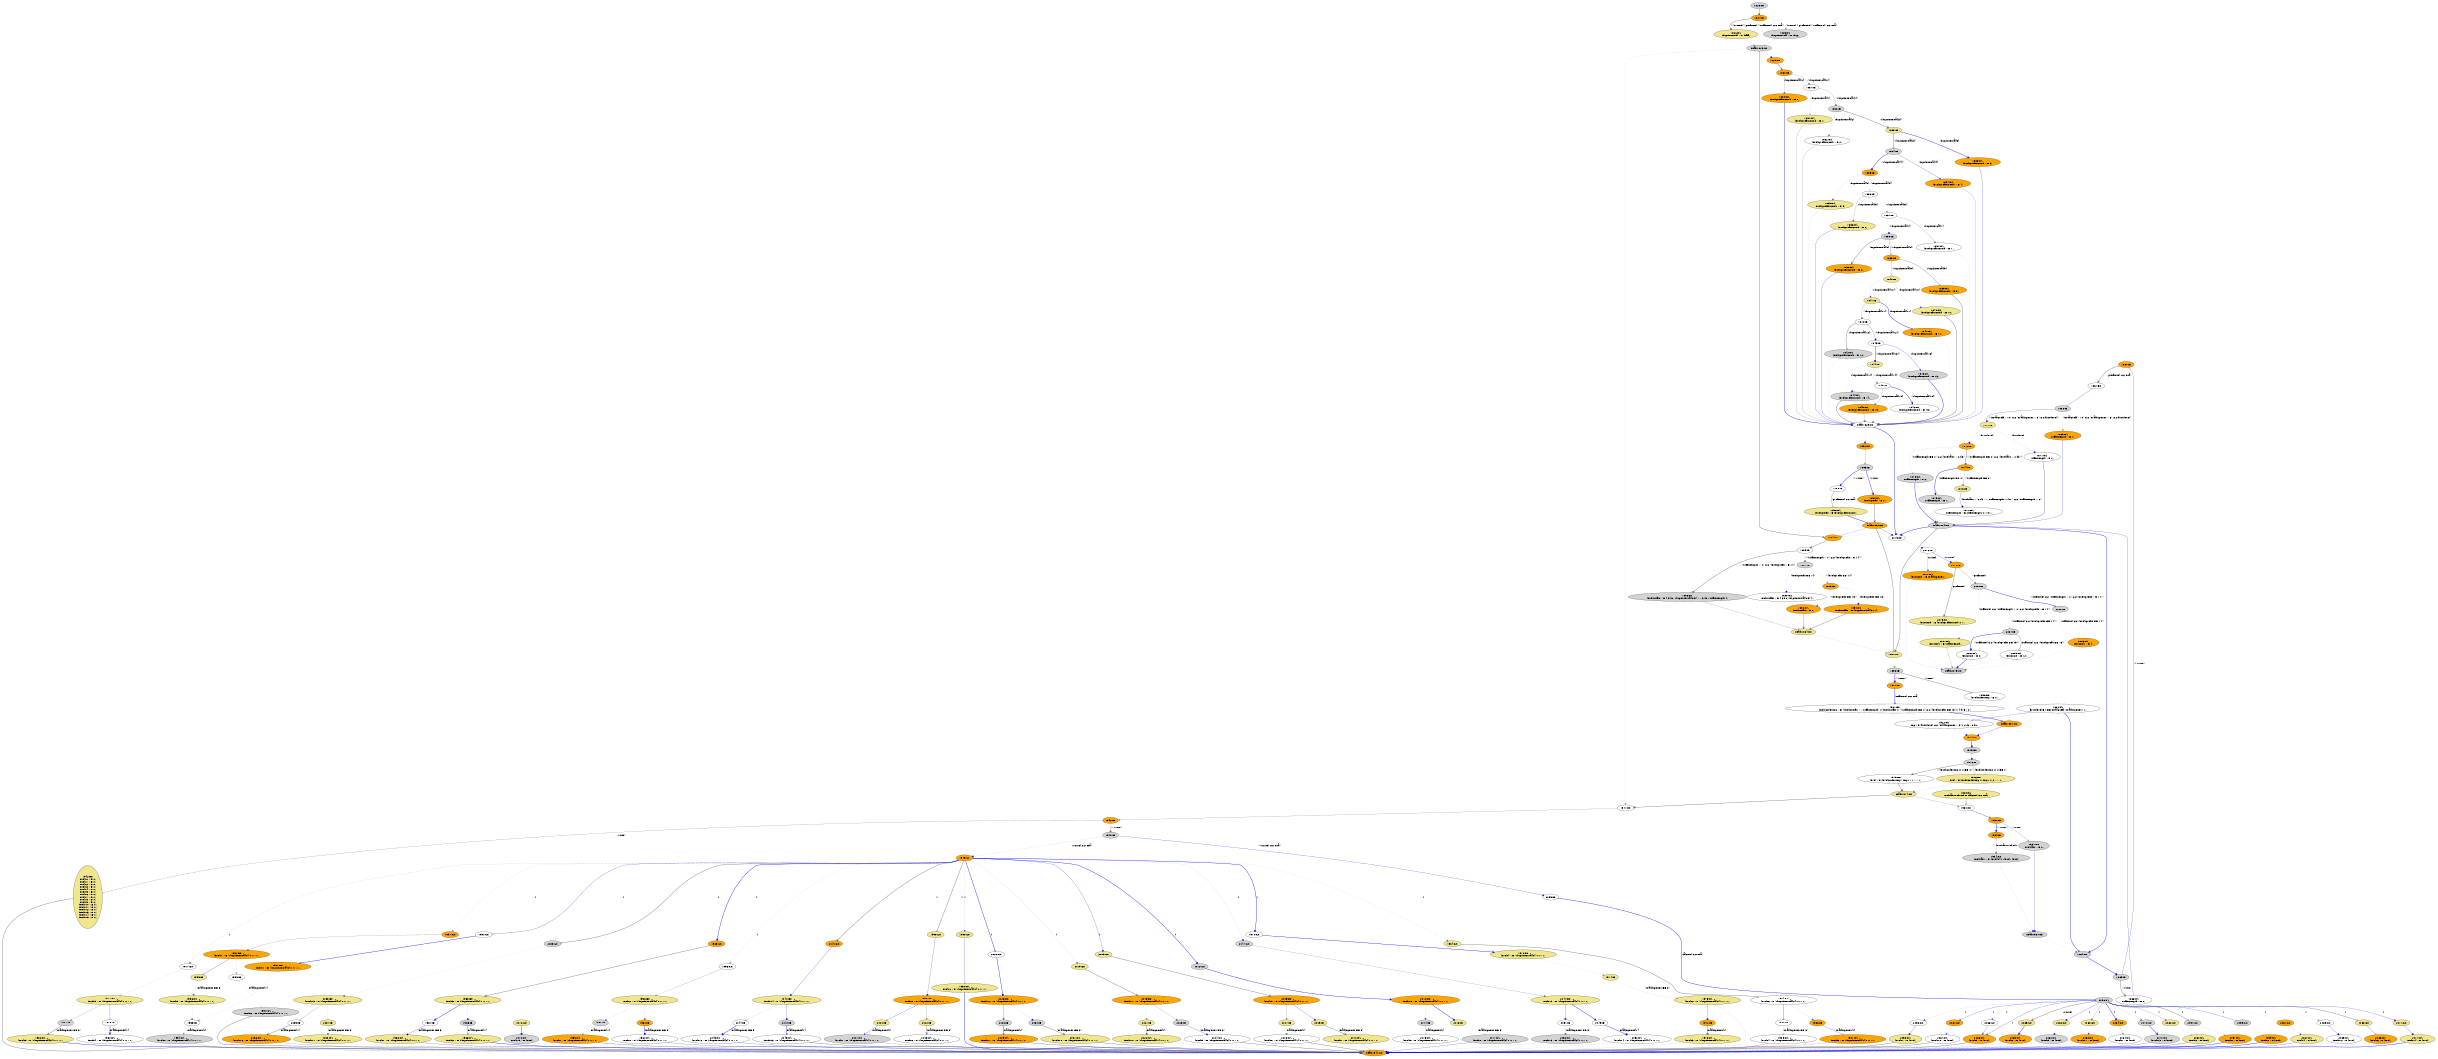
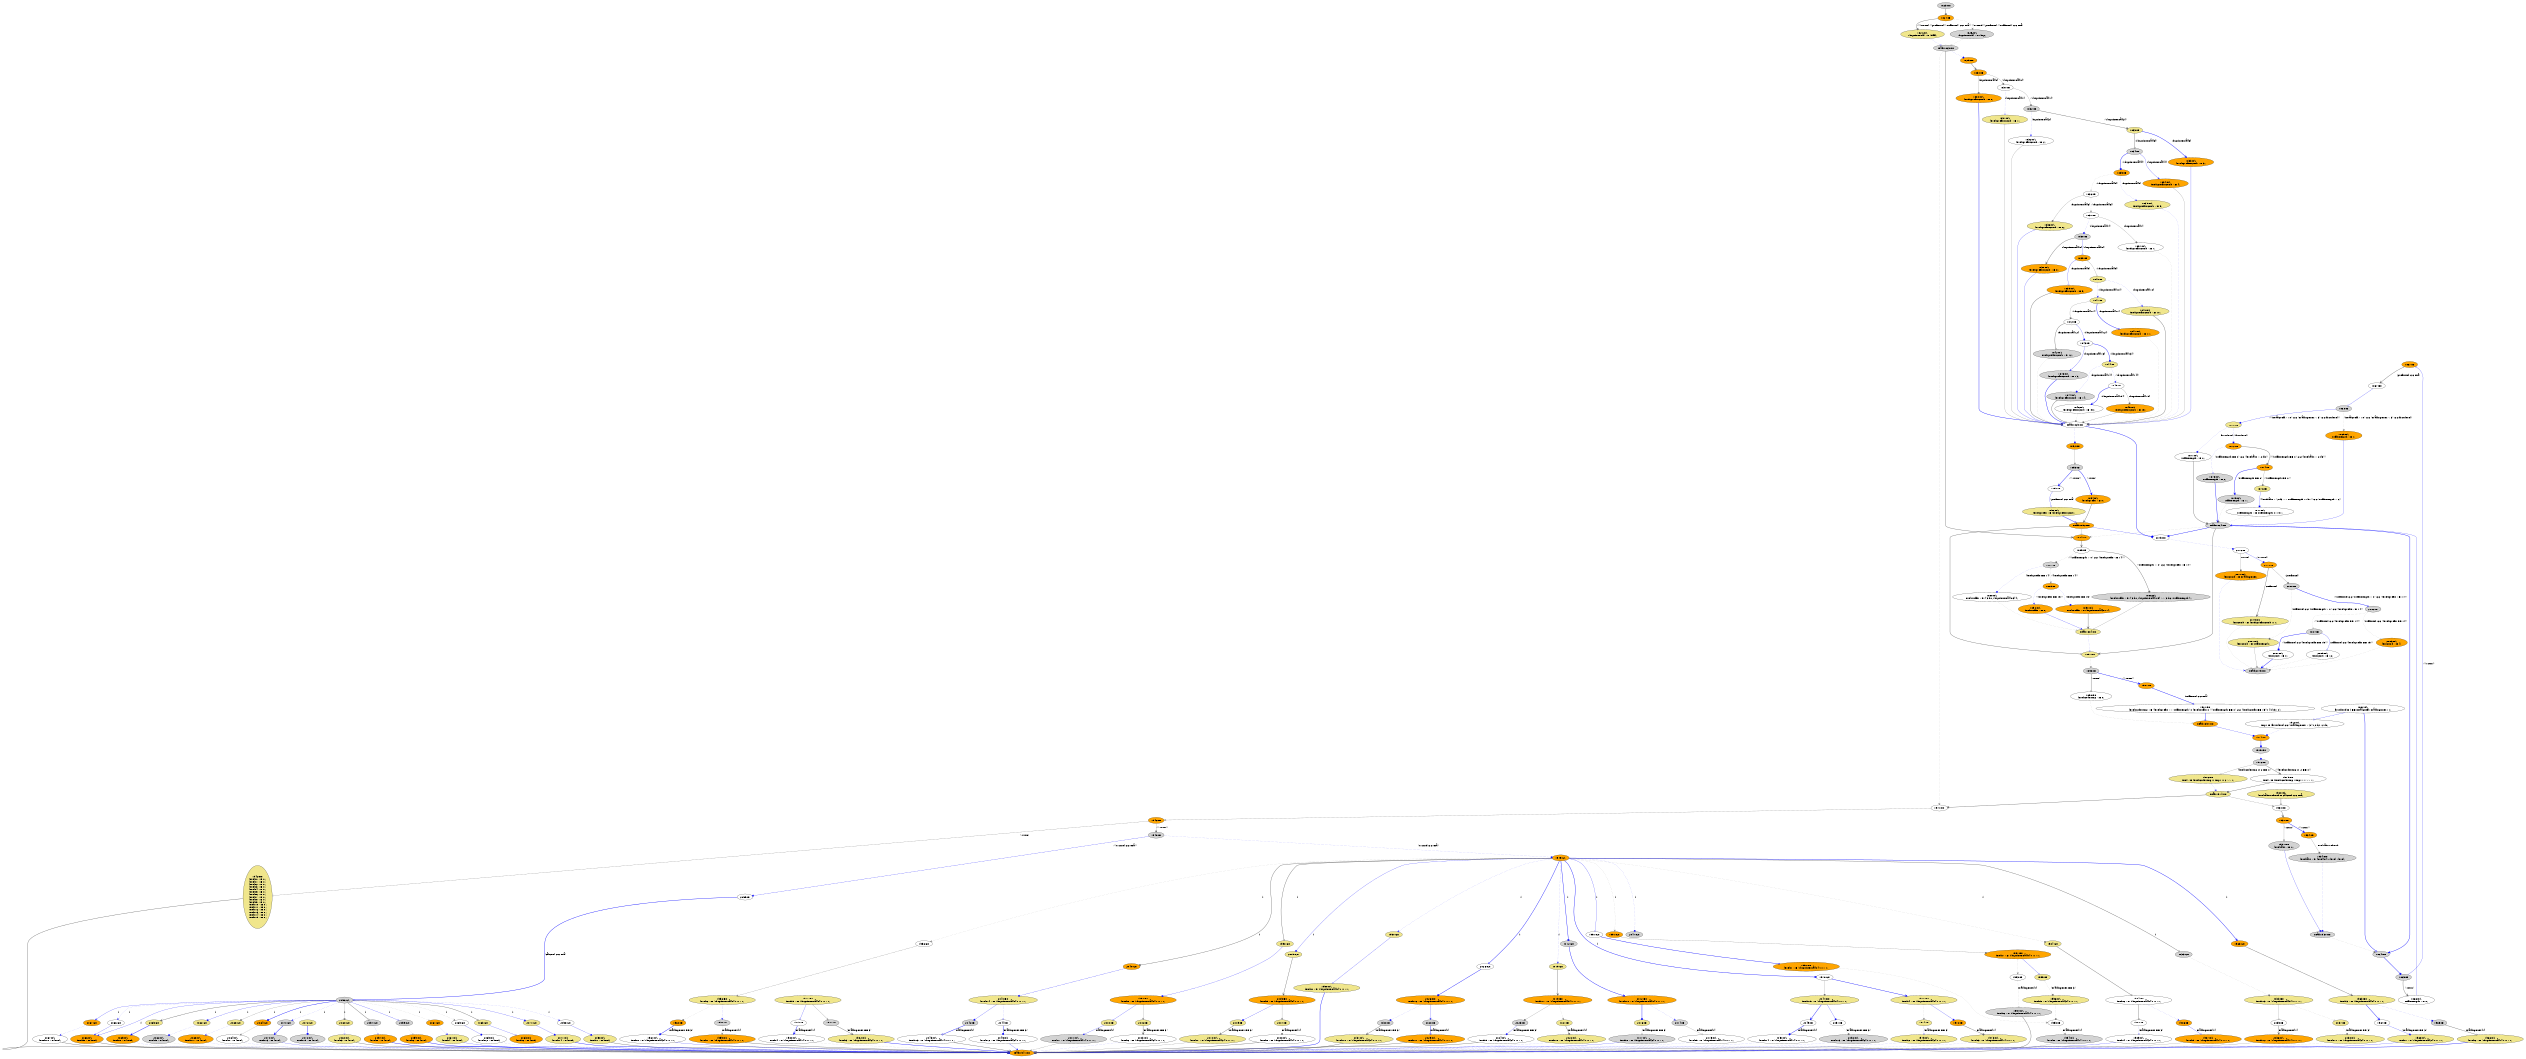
node "1977:CA": removed
edge "2047:CA" -> "2047:BL level_15 <= (rbsp_internal[0])? -1 : 1;": now "1970:CA" -> "2047:BL level_15 <= (rbsp_internal[0])? -1 : 1;"
edge "1975:NS level_2 <= (rbsp_internal[2])? -1 : 1;" -> "1972:IF": now "1970:BL level_4 <= (rbsp_internal[0])? -1 : 1;" -> "1972:IF"
edge "2056:CS" -> "2065:CA": label "t1s_sel" -> "i"
